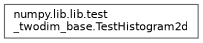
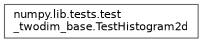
node "numpy.lib.lib.test _twodim_base.TestHistogram2d": label "numpy.lib.lib.test _twodim_base.TestHistogram2d" -> "numpy.lib.tests.test _twodim_base.TestHistogram2d"
